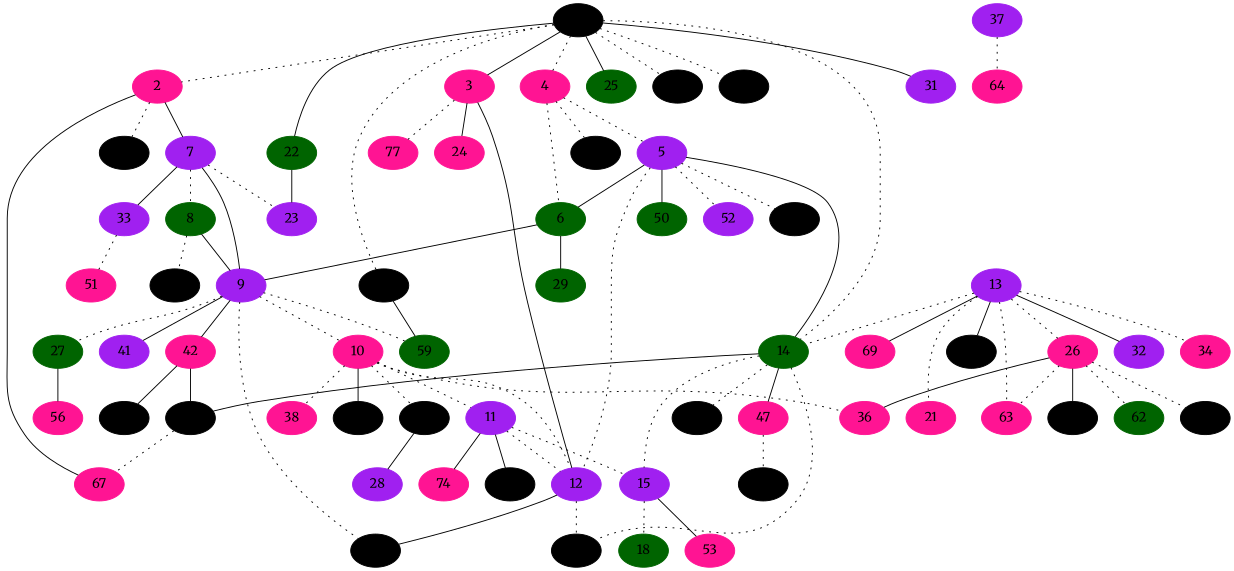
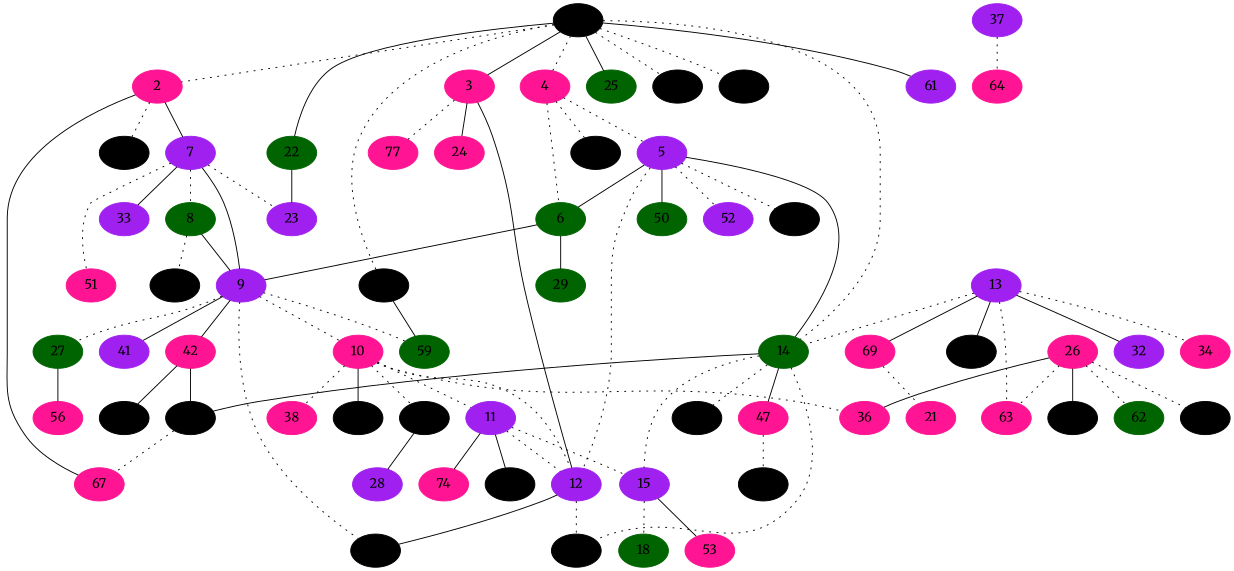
node "31": label "31" -> "61"
edge "33" -- "51": now "7" -- "51"
edge "13" -- "26": removed
edge "13" -- "21": now "69" -- "21"
